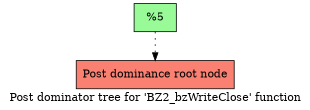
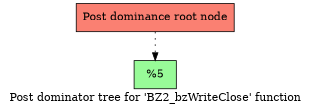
edge "%5" -> "Post dominance root node": reversed
